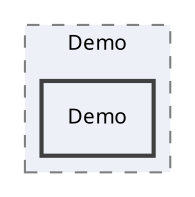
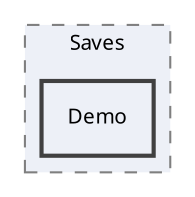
cluster "Demo": label "Demo" -> "Saves"
